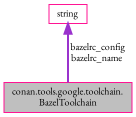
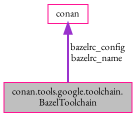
node "string": label "string" -> "conan"
